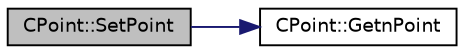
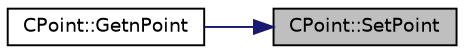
edge "CPoint::SetPoint" -> "CPoint::GetnPoint": reversed
